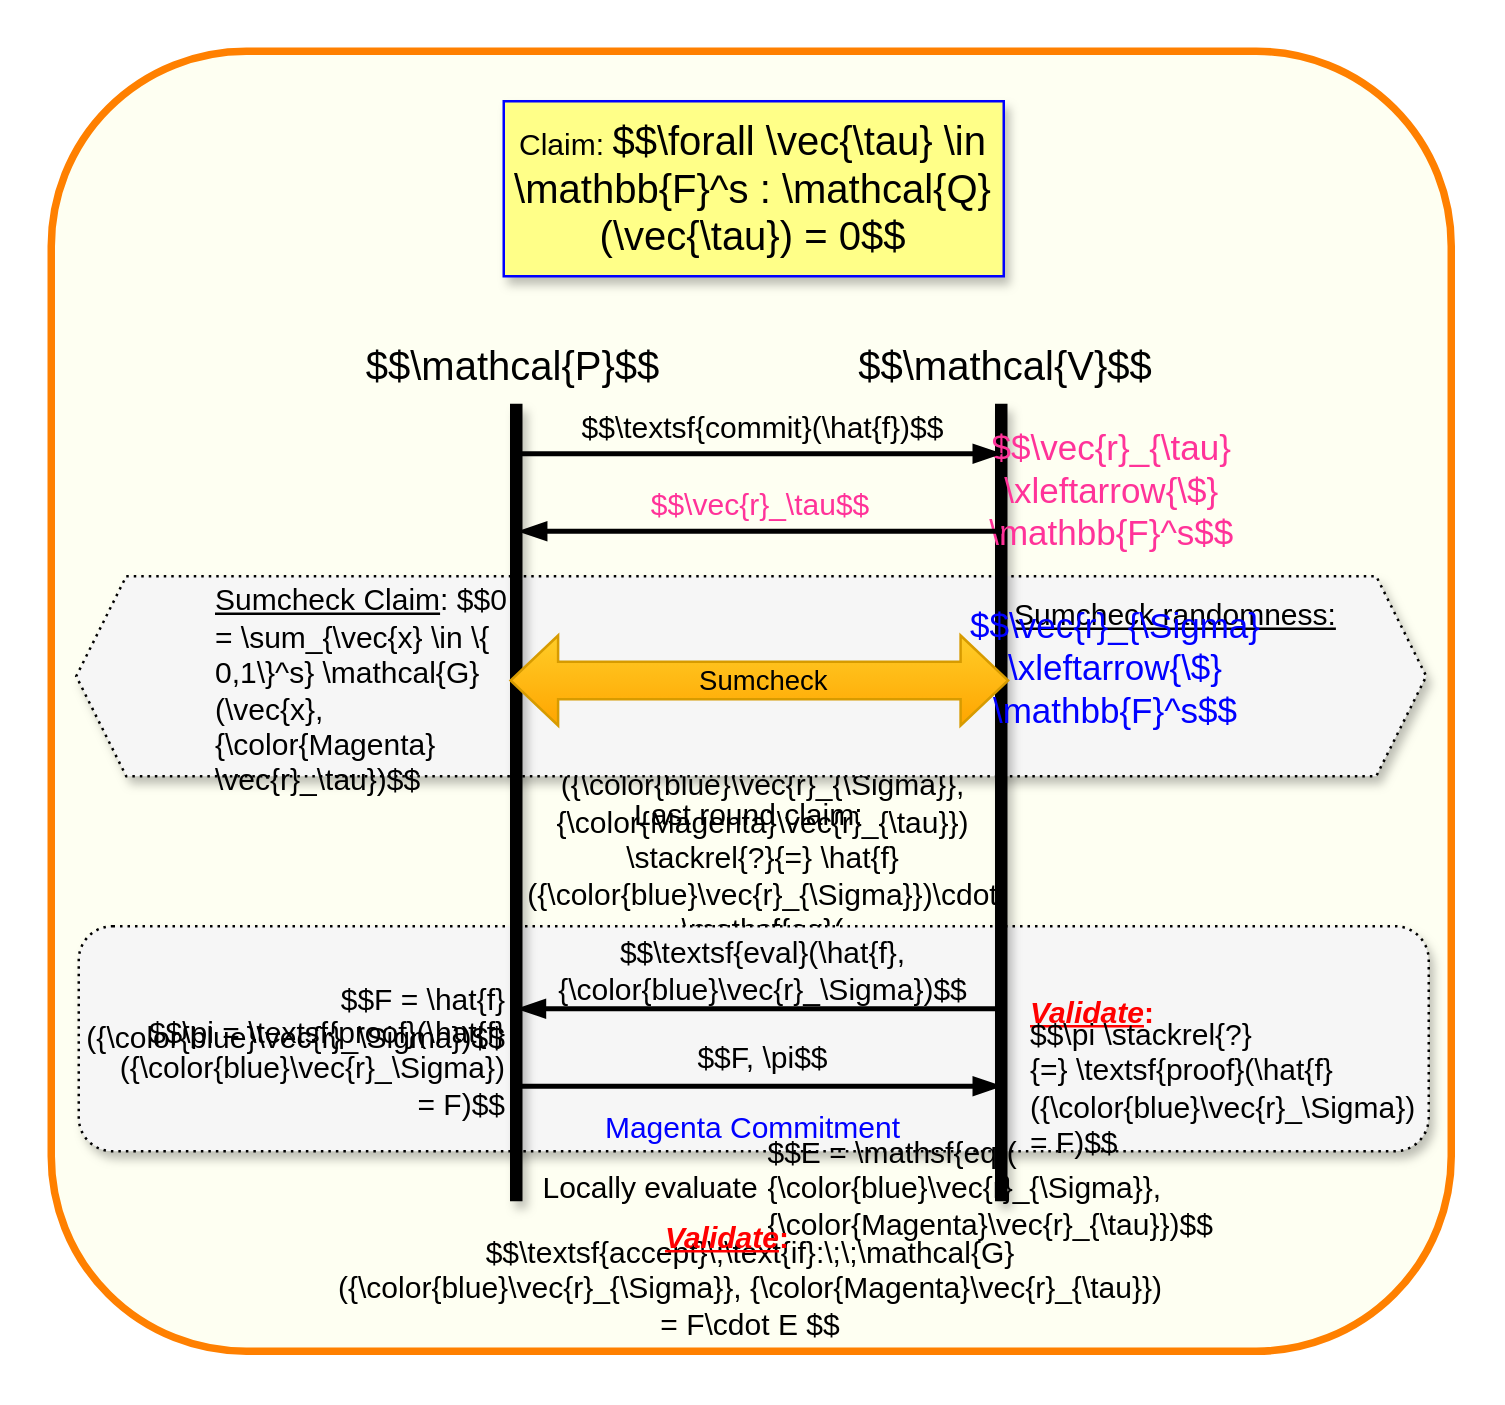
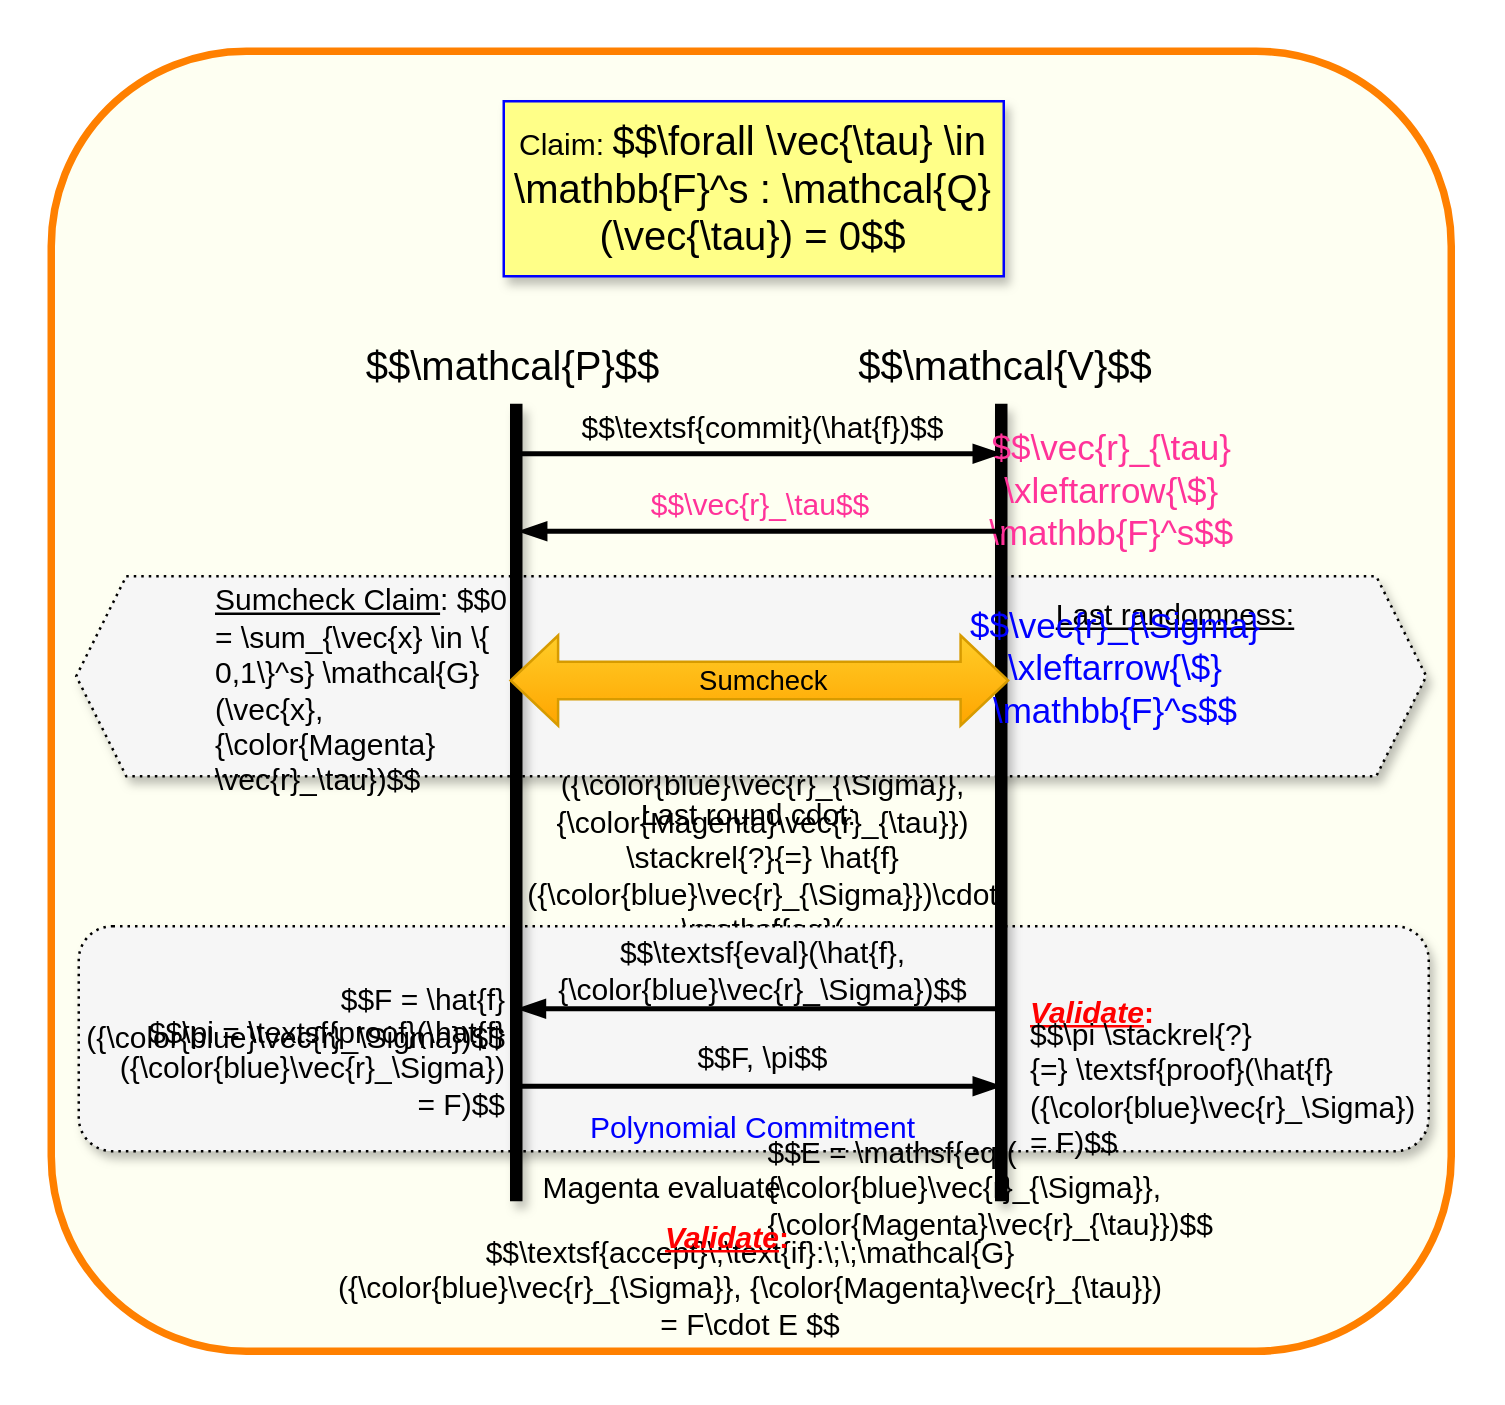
node "Sumcheck randomness:": label "Sumcheck randomness:" -> "Last randomness:"
node "Last round claim:": label "Last round claim:" -> "Last round cdot:"
node "Magenta Commitment": label "Magenta Commitment" -> "Polynomial Commitment"
node "Locally evaluate": label "Locally evaluate" -> "Magenta evaluate"
